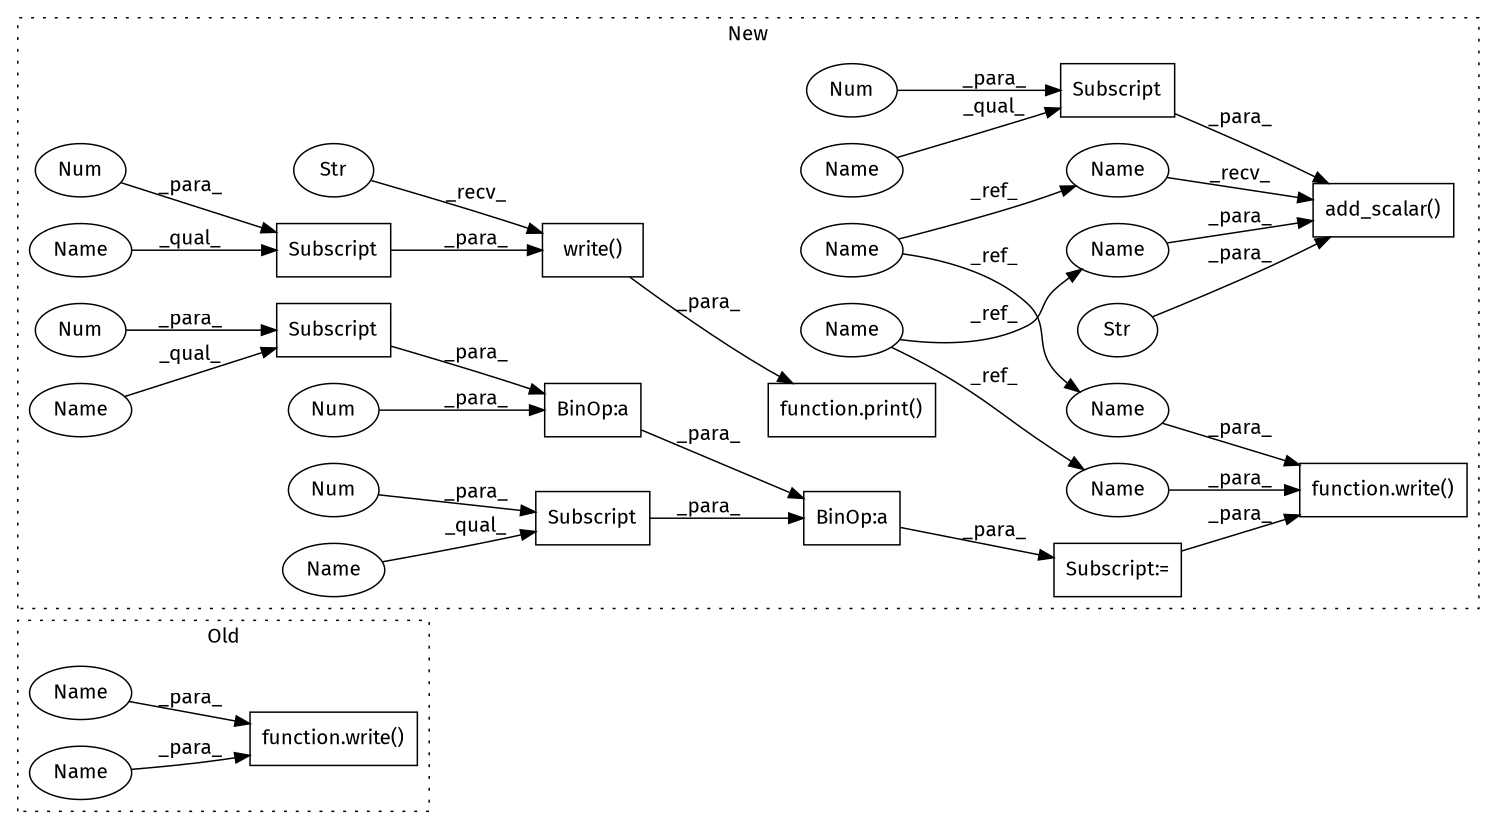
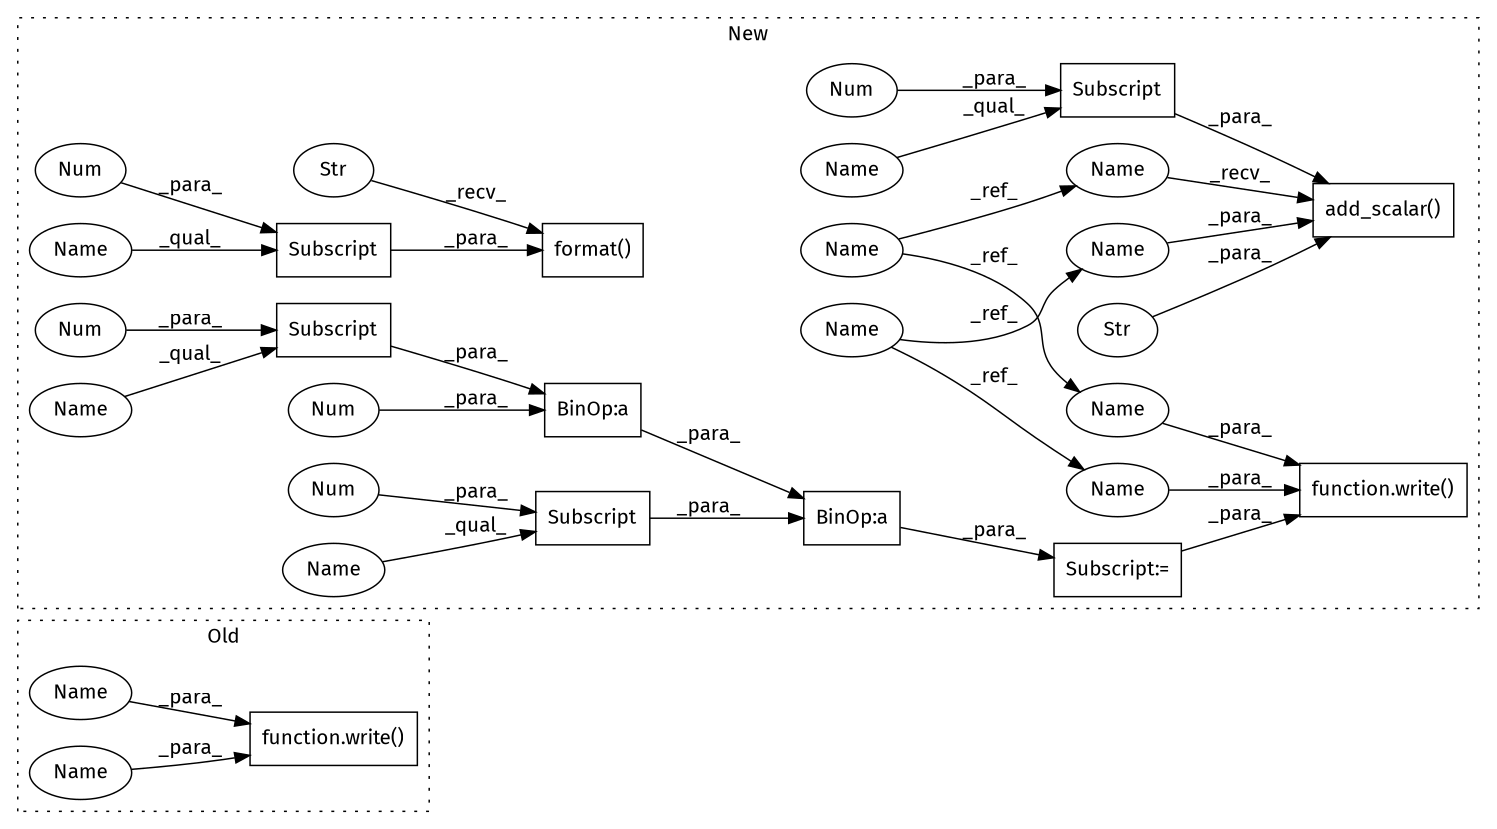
node "write()": label "write()" -> "format()"
node "function.print()": removed
